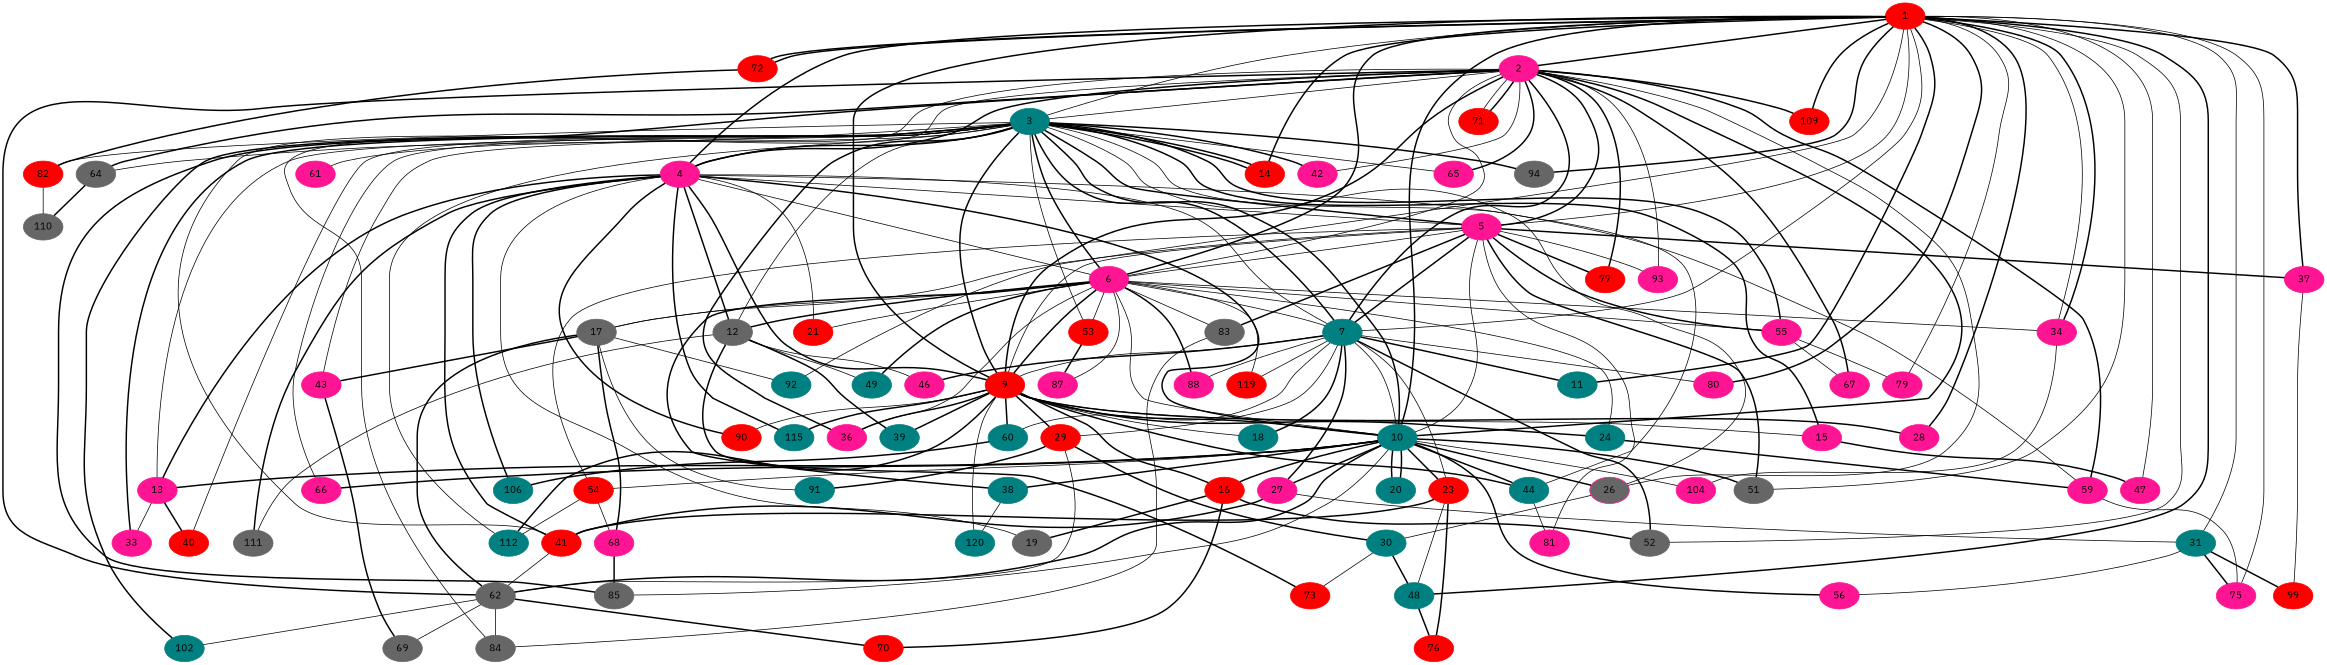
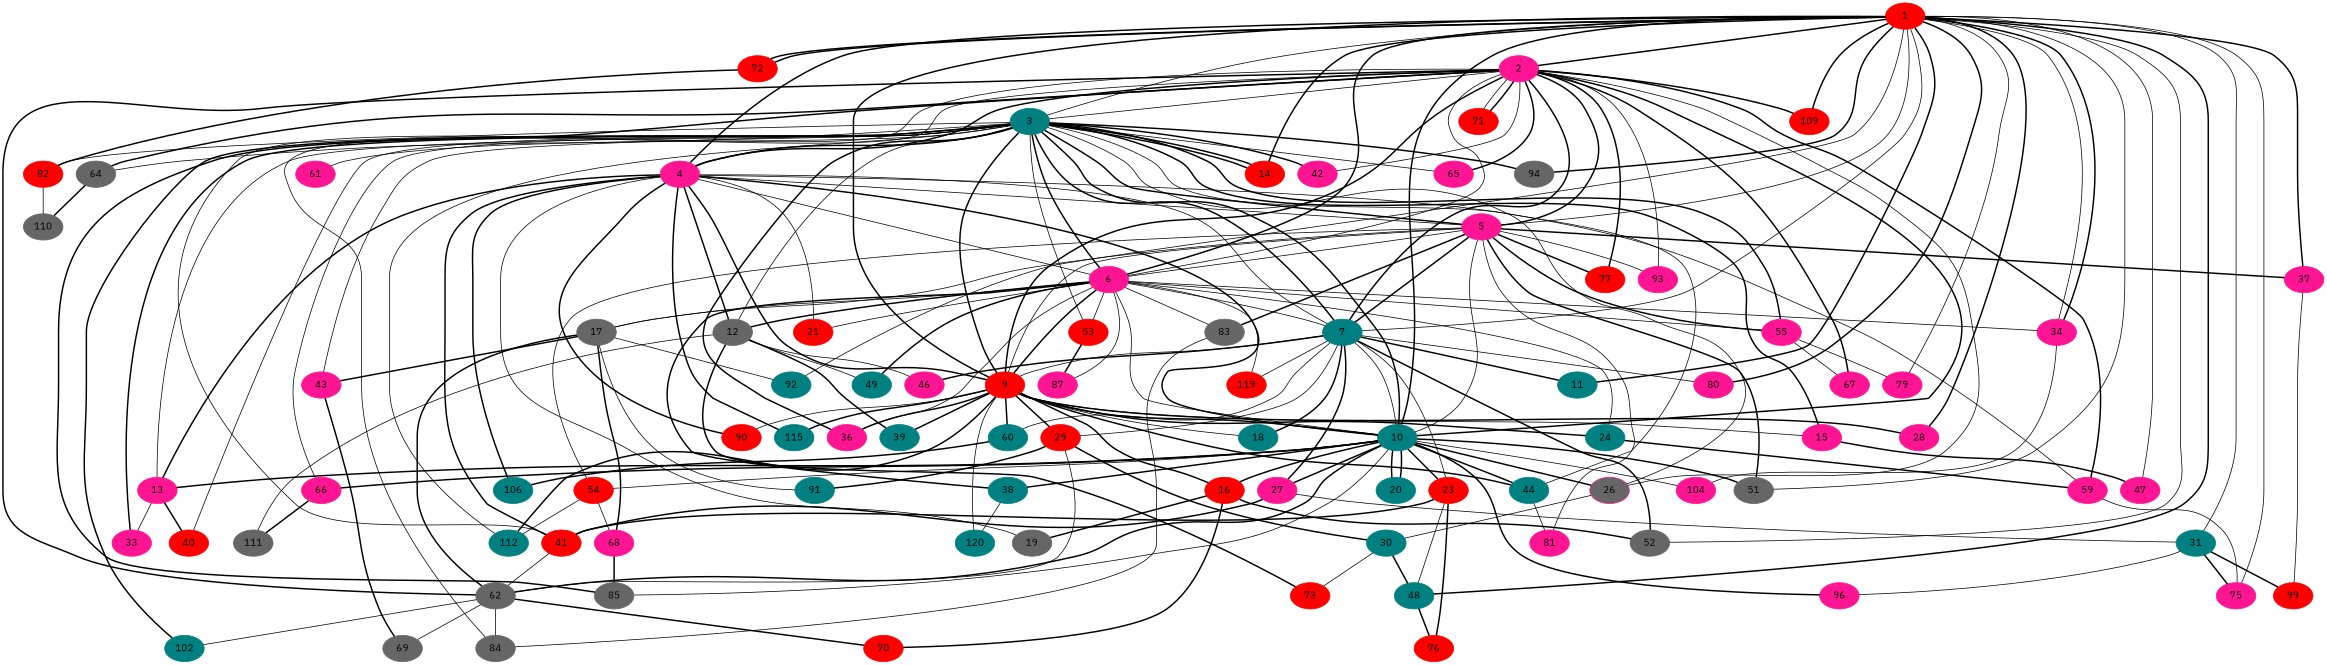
edge "4" -- "111": now "66" -- "111"
node "88": removed
node "56": label "56" -> "96"
